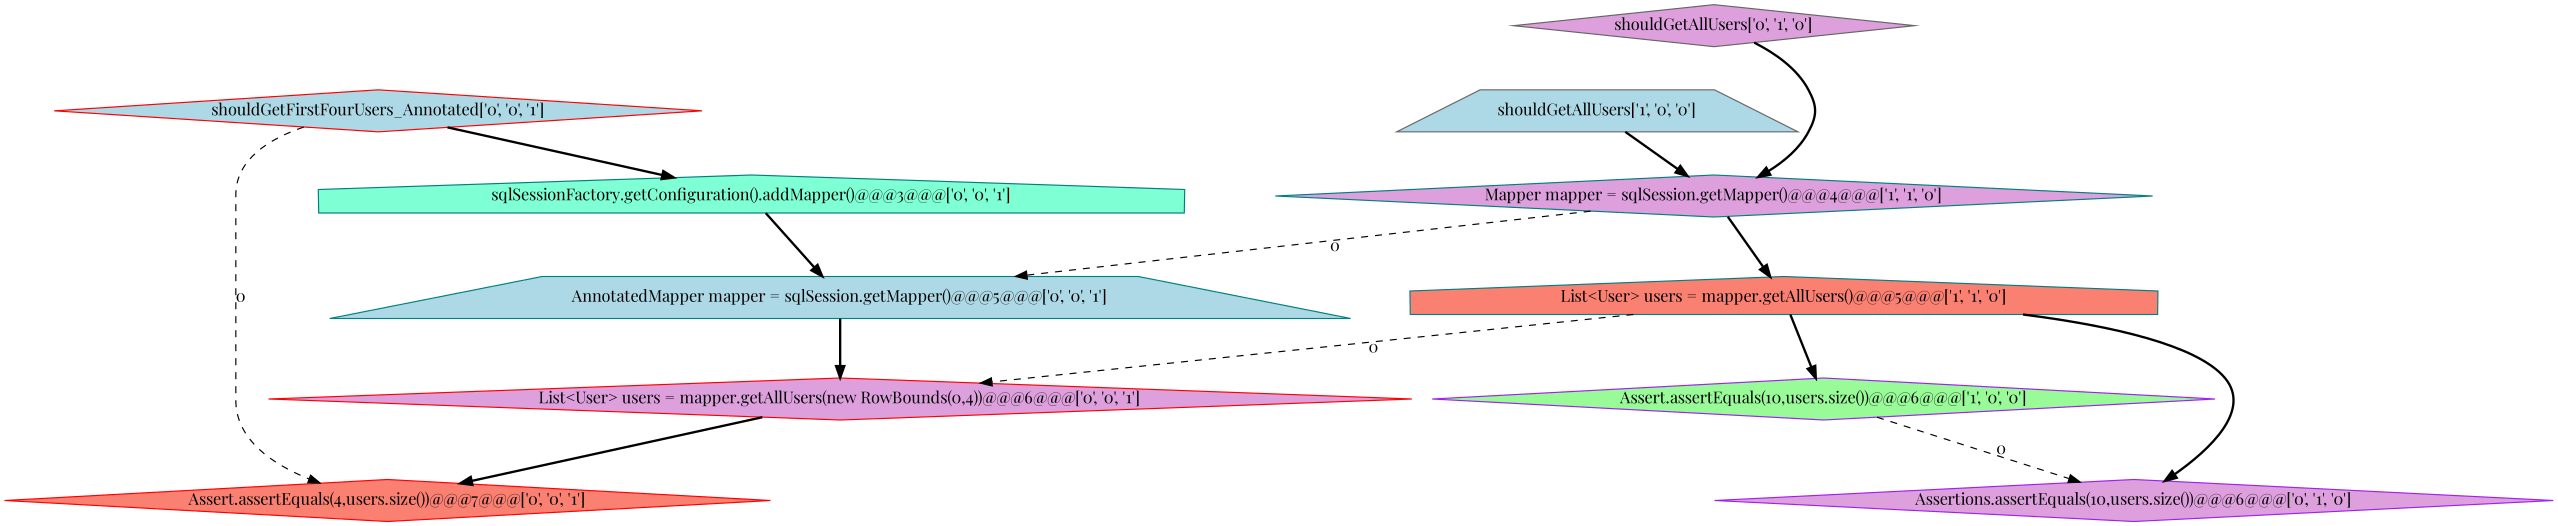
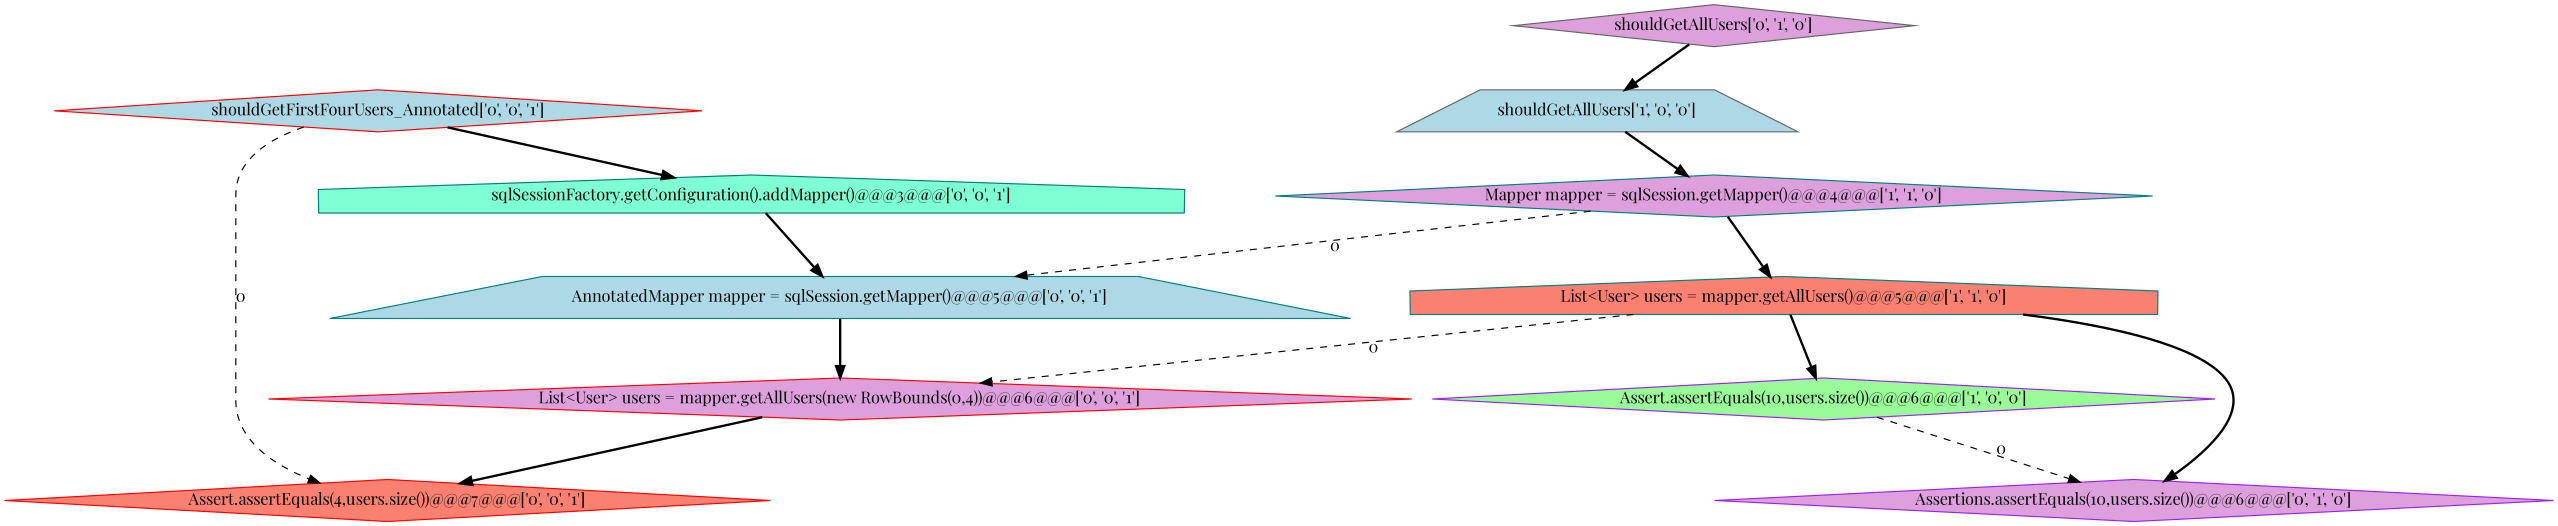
edge "shouldGetAllUsers['0', '1', '0']" -> "Mapper mapper = sqlSession.getMapper()@@@4@@@['1', '1', '0']": now "shouldGetAllUsers['0', '1', '0']" -> "shouldGetAllUsers['1', '0', '0']"
